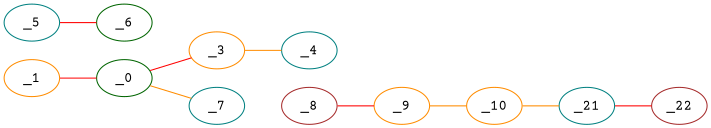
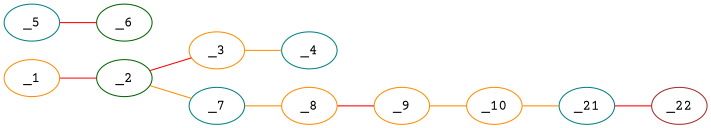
node "_0": label "_0" -> "_2"
edge "_7" -- "_8": added
node "_8": color brown -> darkorange
